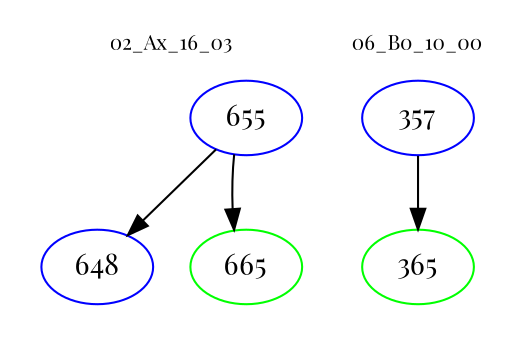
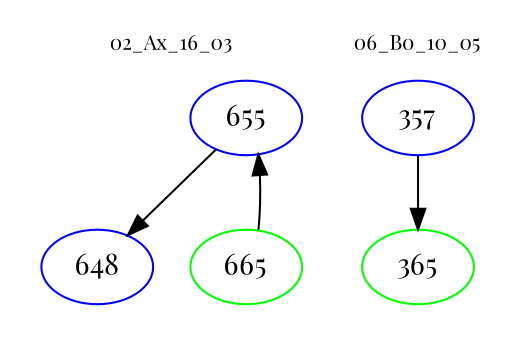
cluster "06_B0_10_00": label "06_B0_10_00" -> "06_B0_10_05"
edge "655" -> "665": reversed
